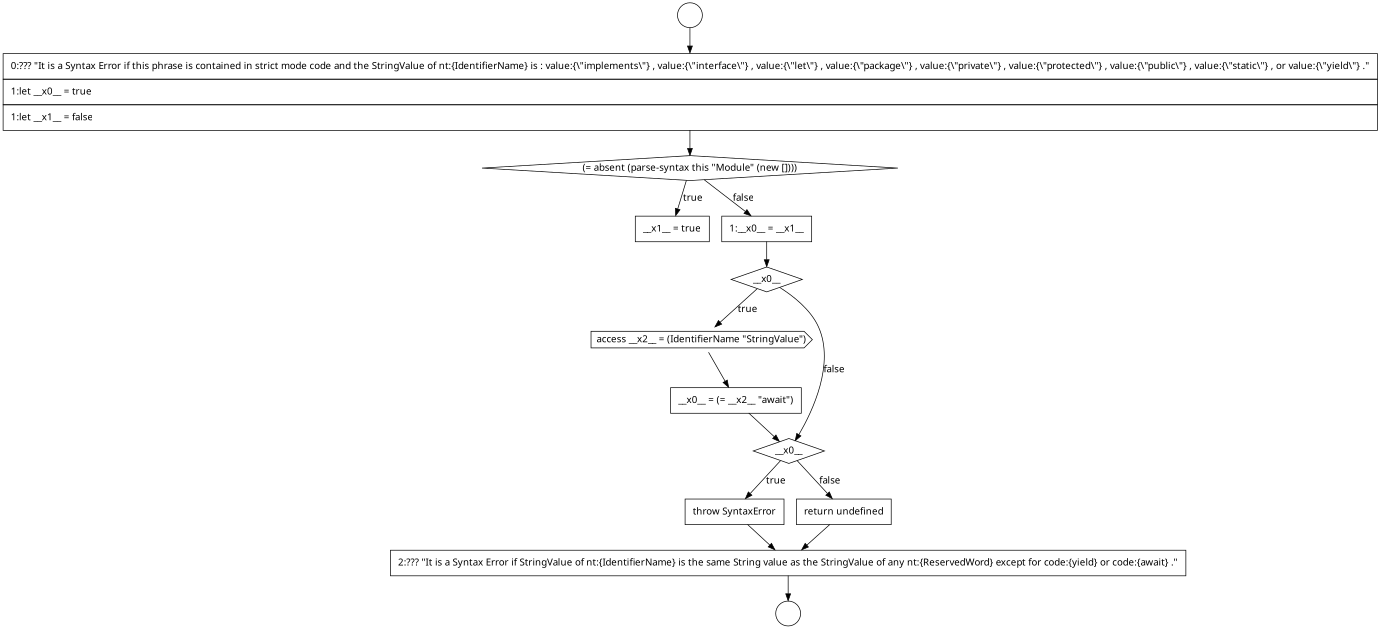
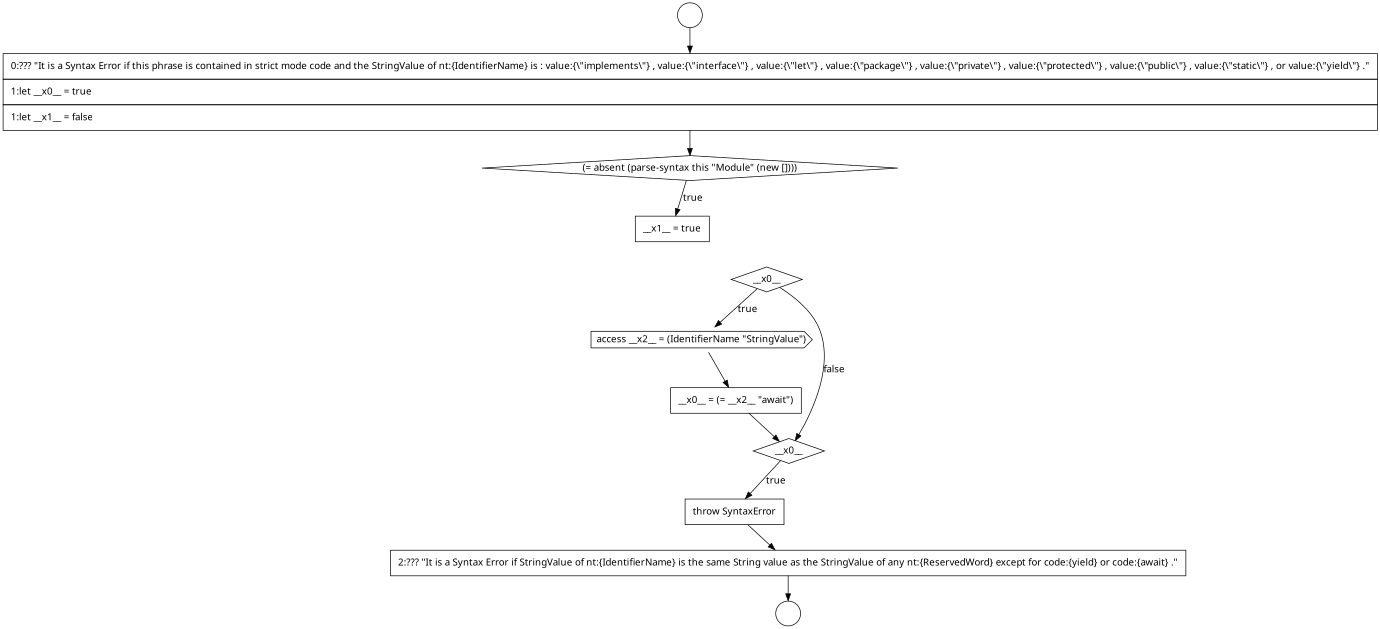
node "1:__x0__ = __x1__": removed
node "return undefined": removed
